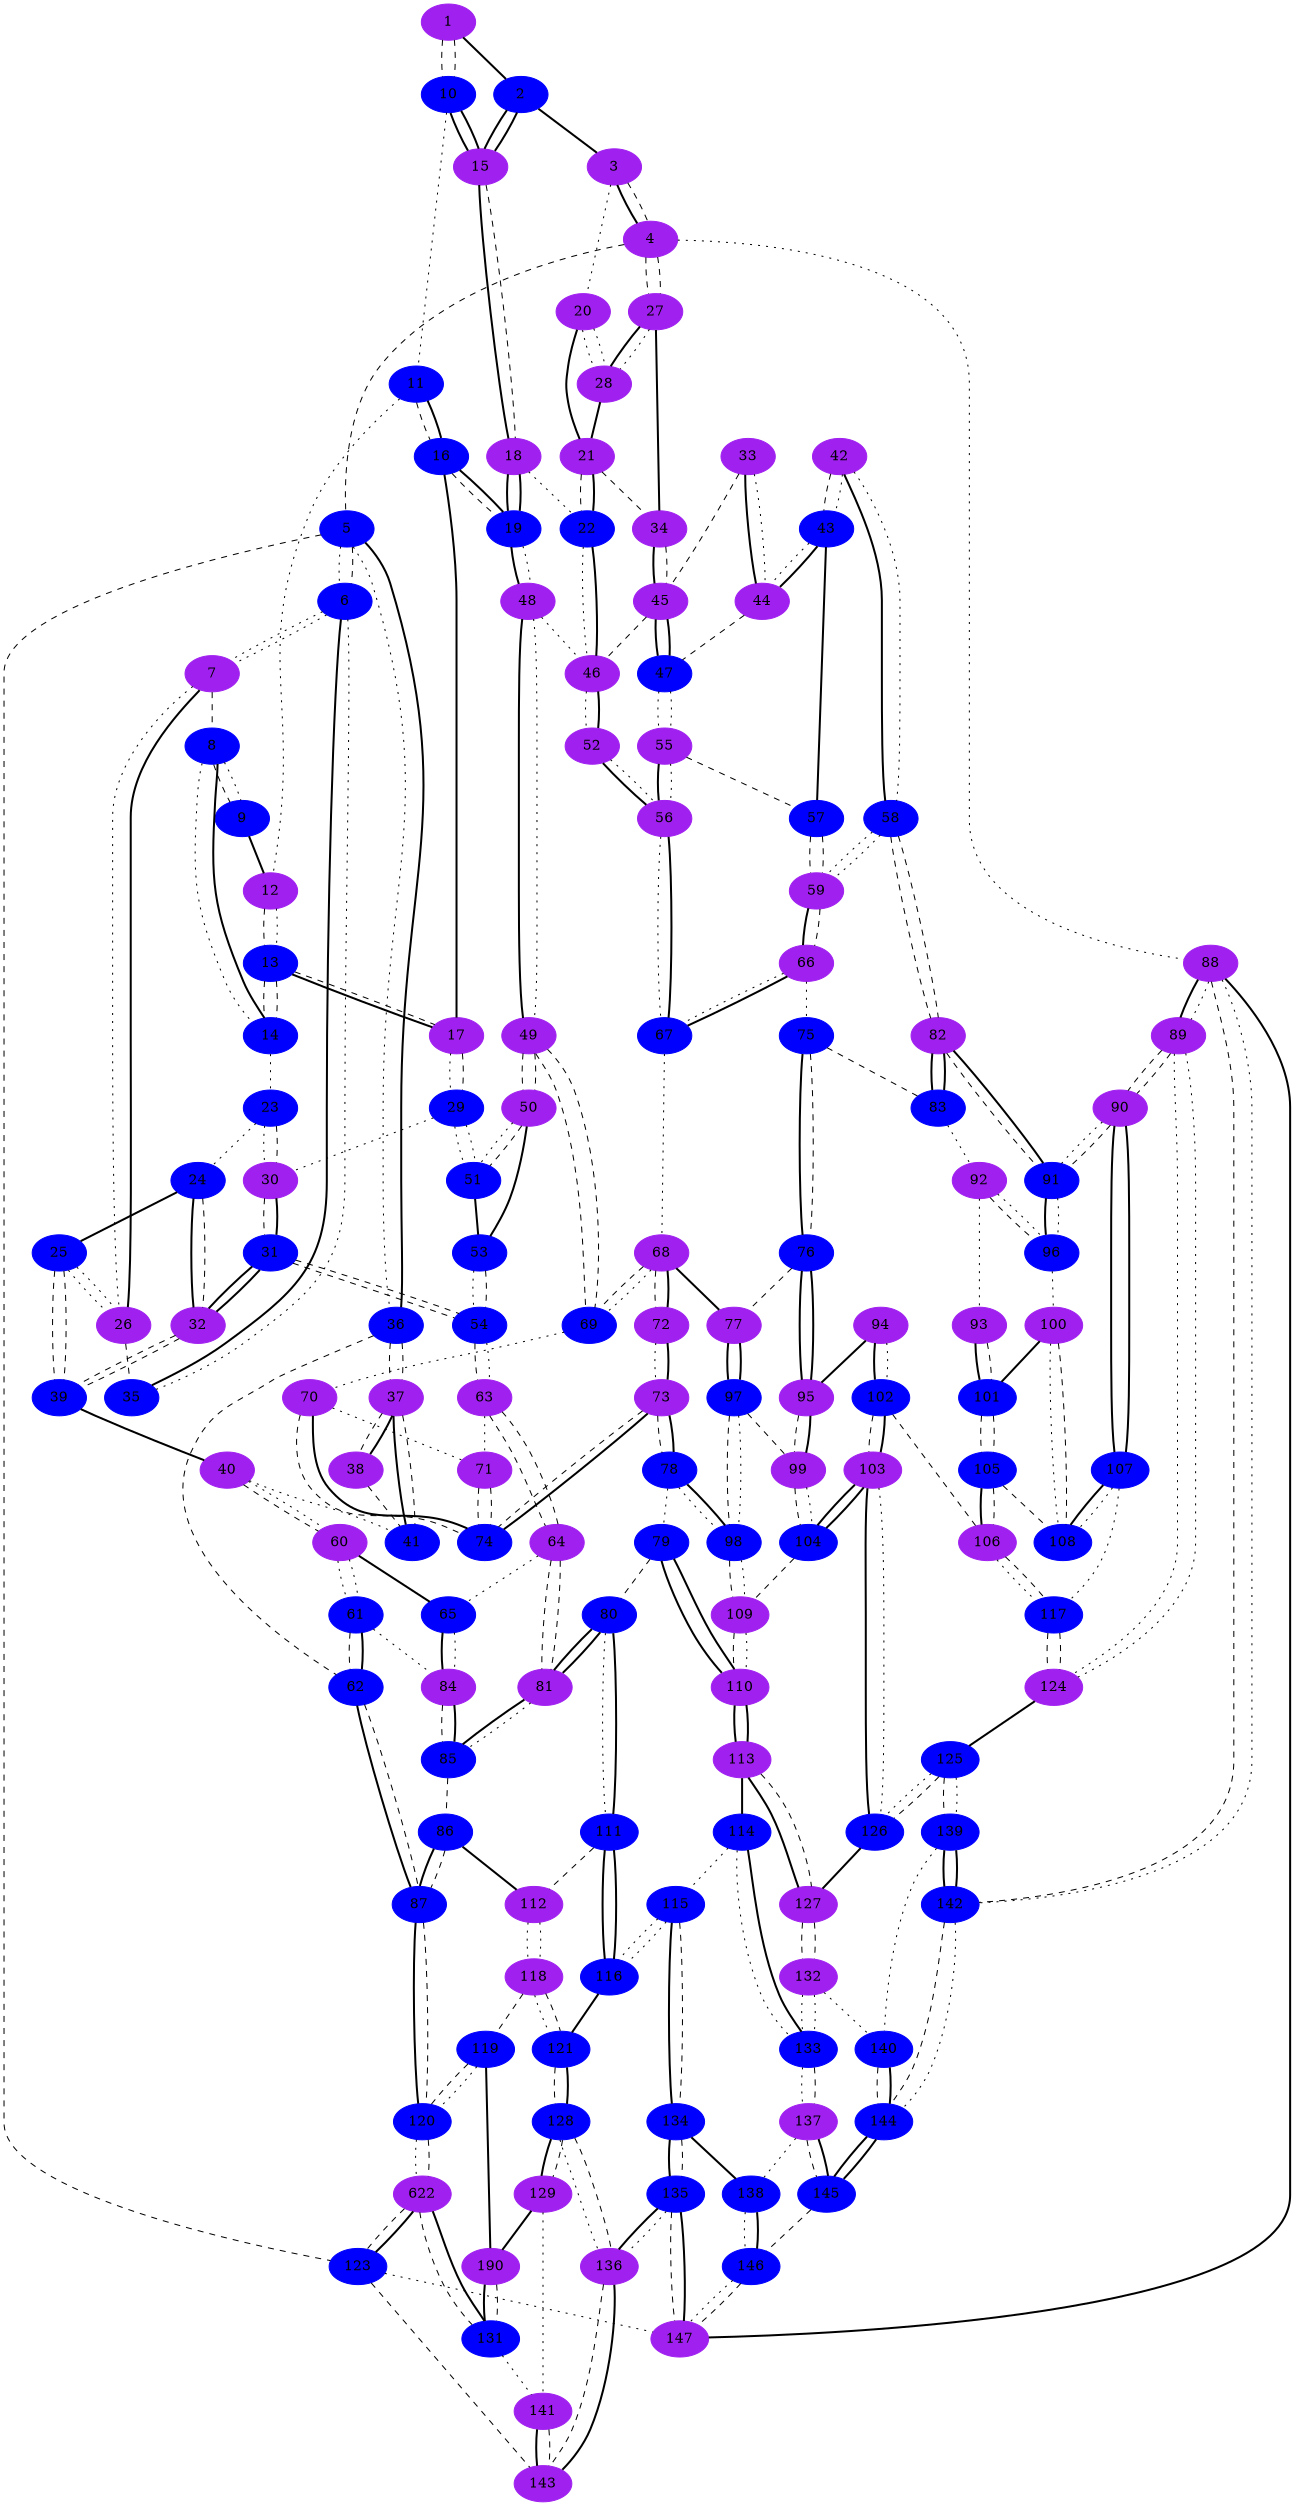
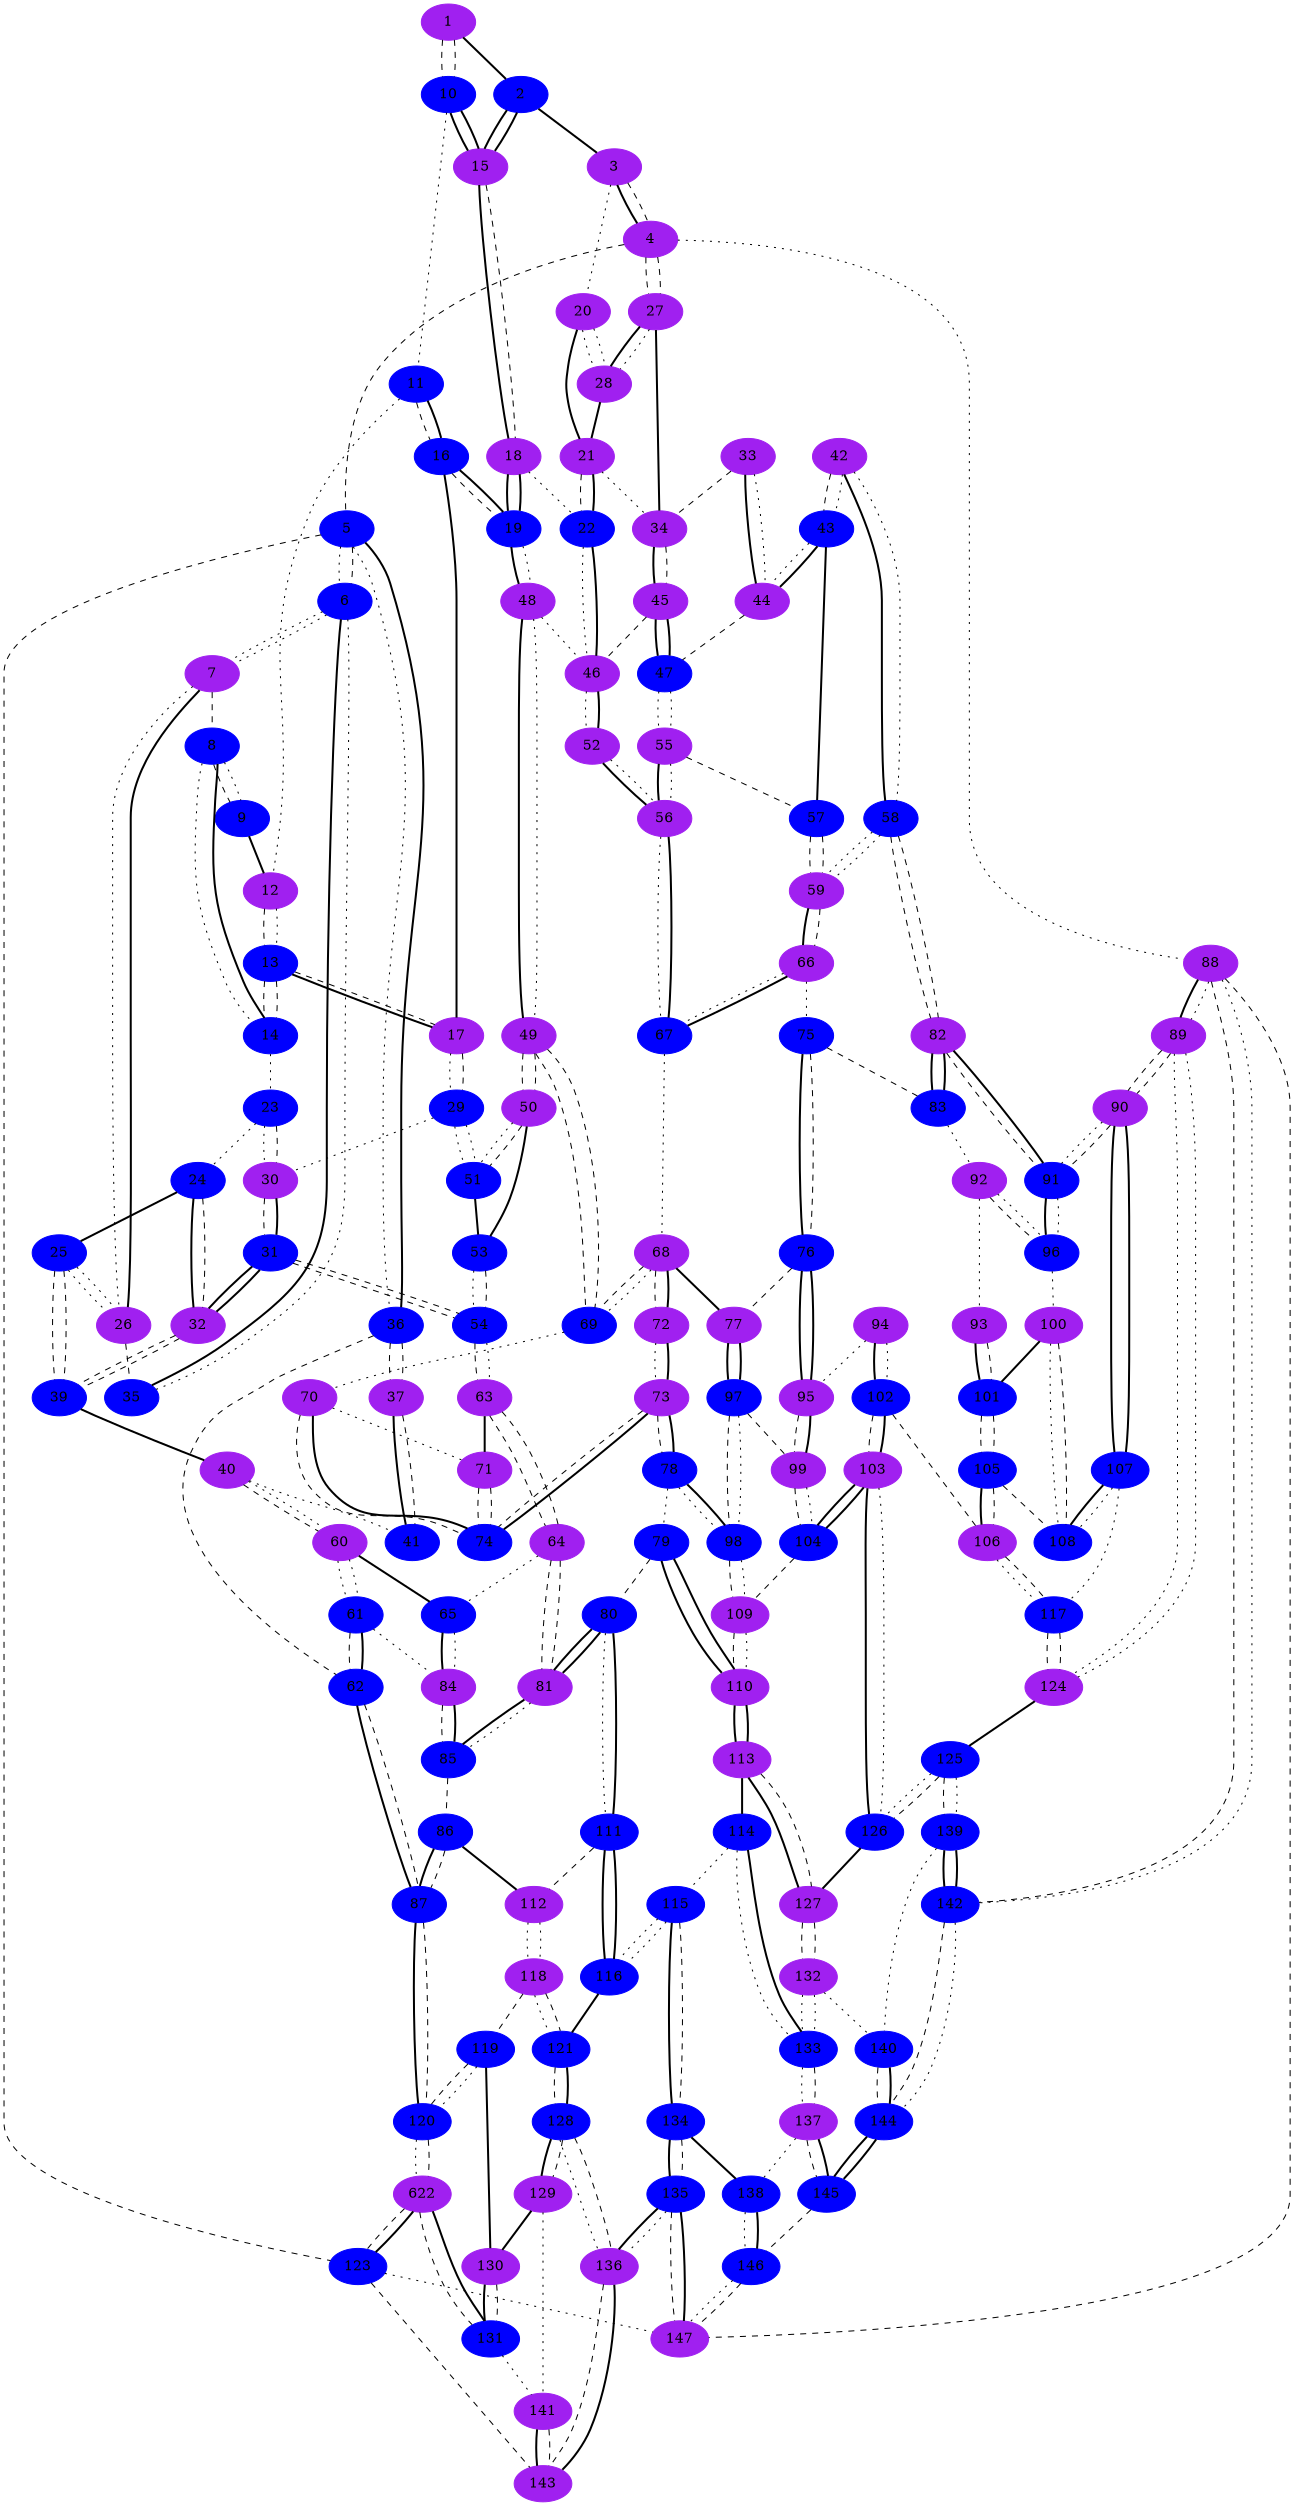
edge "21" -- "34": style dashed -> dotted
edge "33" -- "45": now "33" -- "34"
edge "94" -- "95": style bold -> dotted
edge "63" -- "71": style dotted -> bold
node "38": removed
edge "88" -- "147": style bold -> dashed
node "190": label "190" -> "130"
